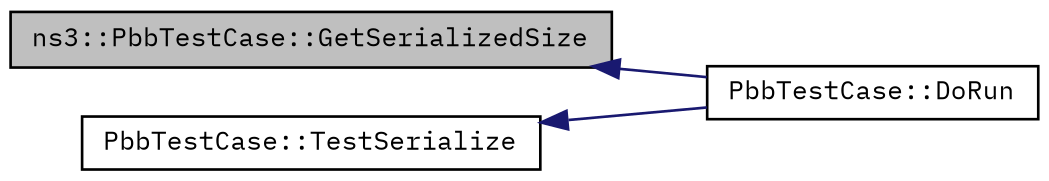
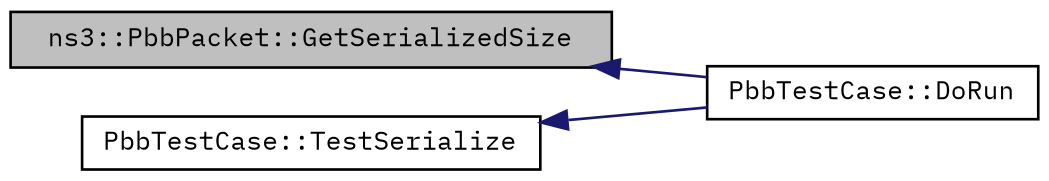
node "ns3::PbbTestCase::GetSerializedSize": label "ns3::PbbTestCase::GetSerializedSize" -> "ns3::PbbPacket::GetSerializedSize"
